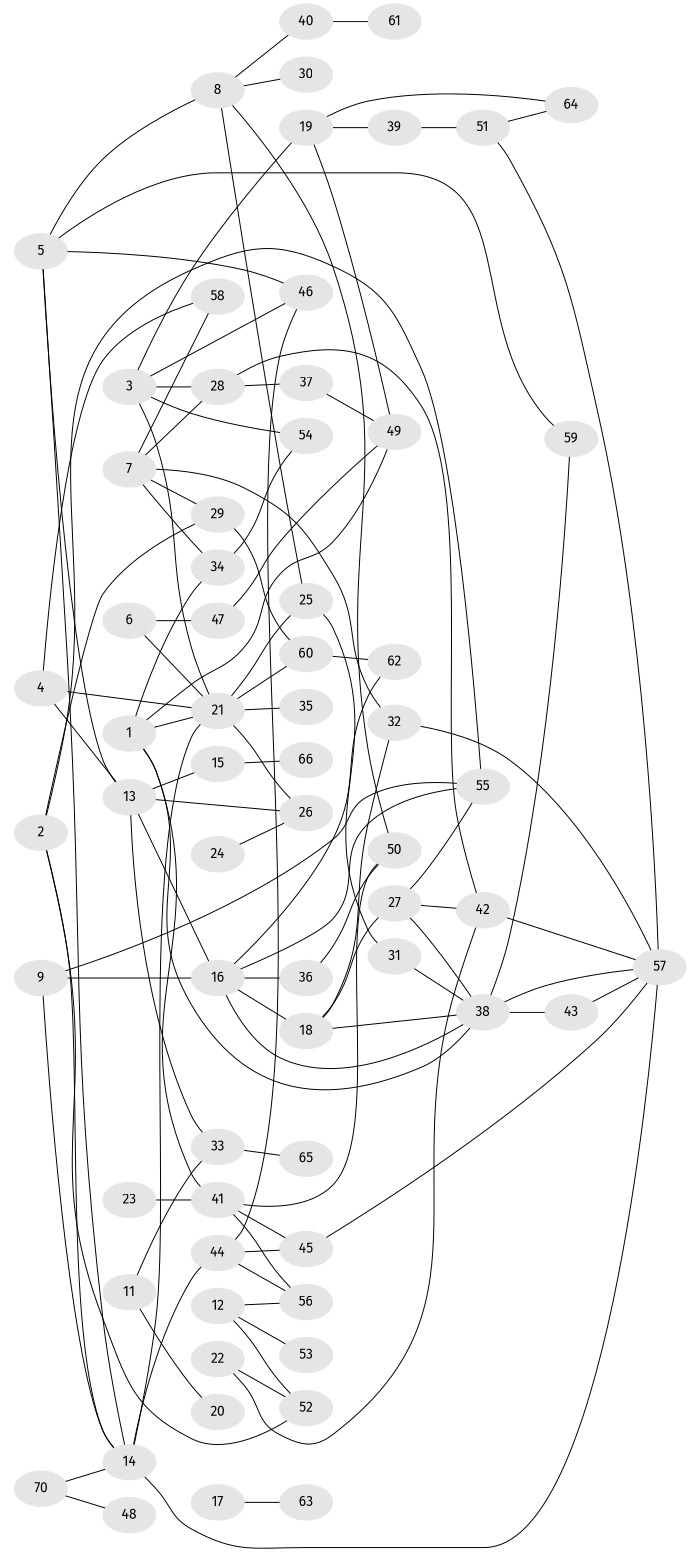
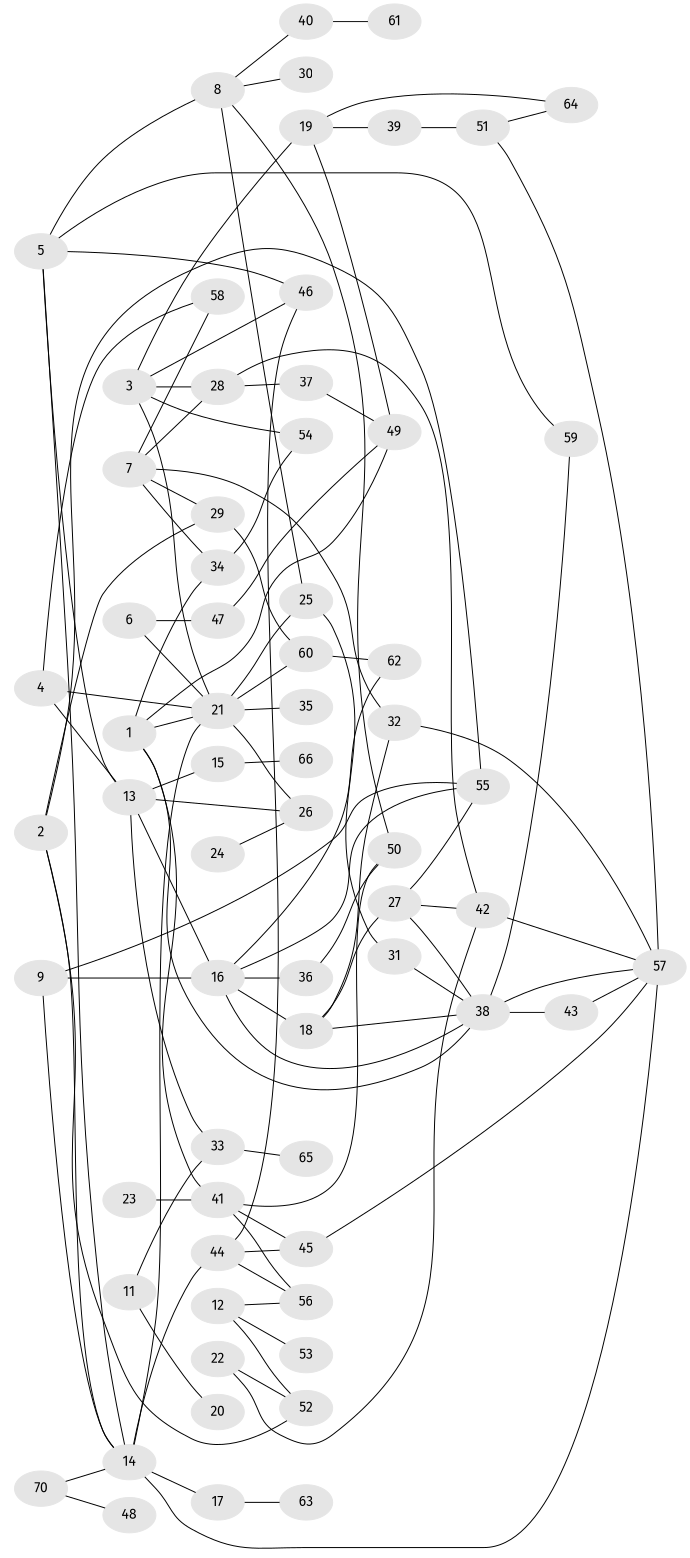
edge "14" -- "17": added
